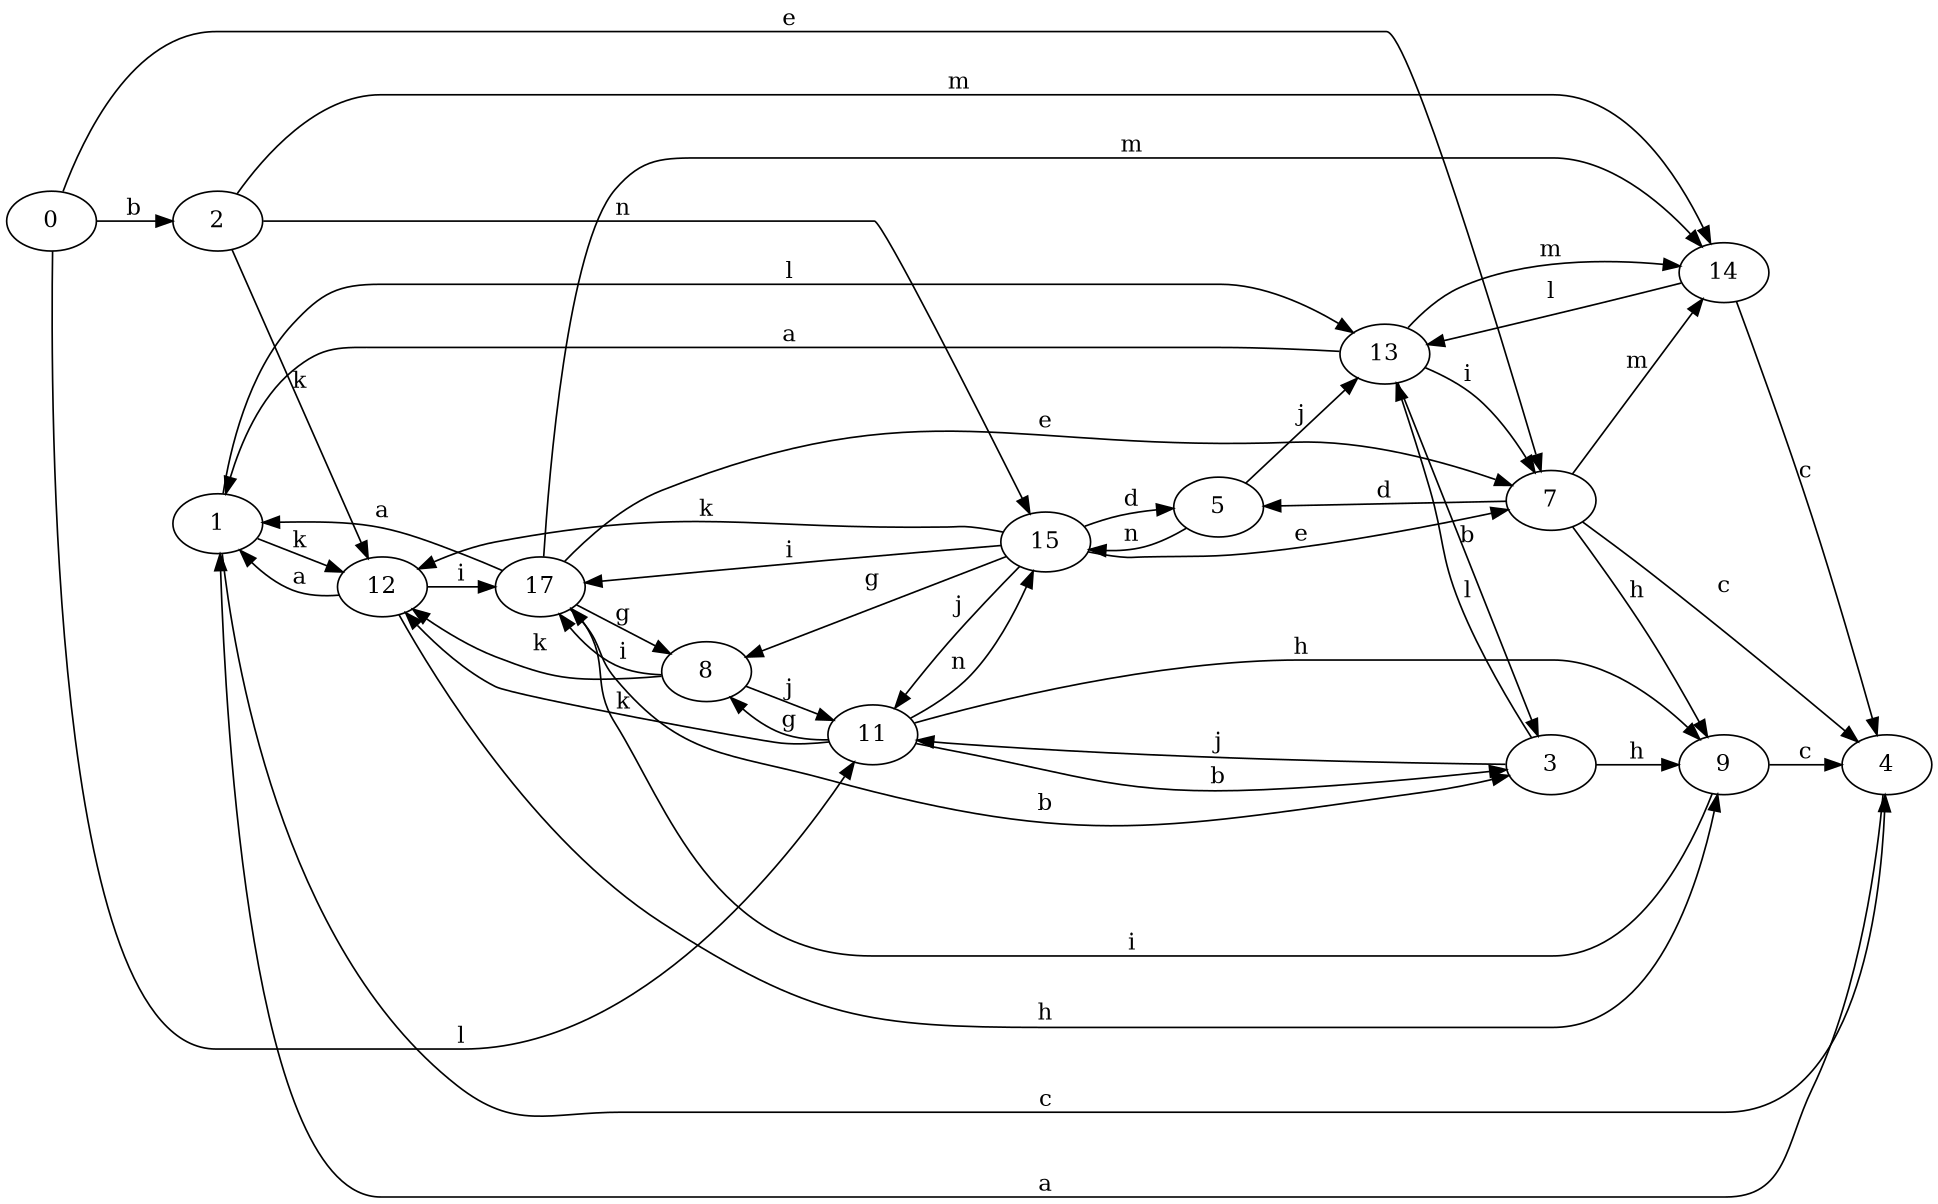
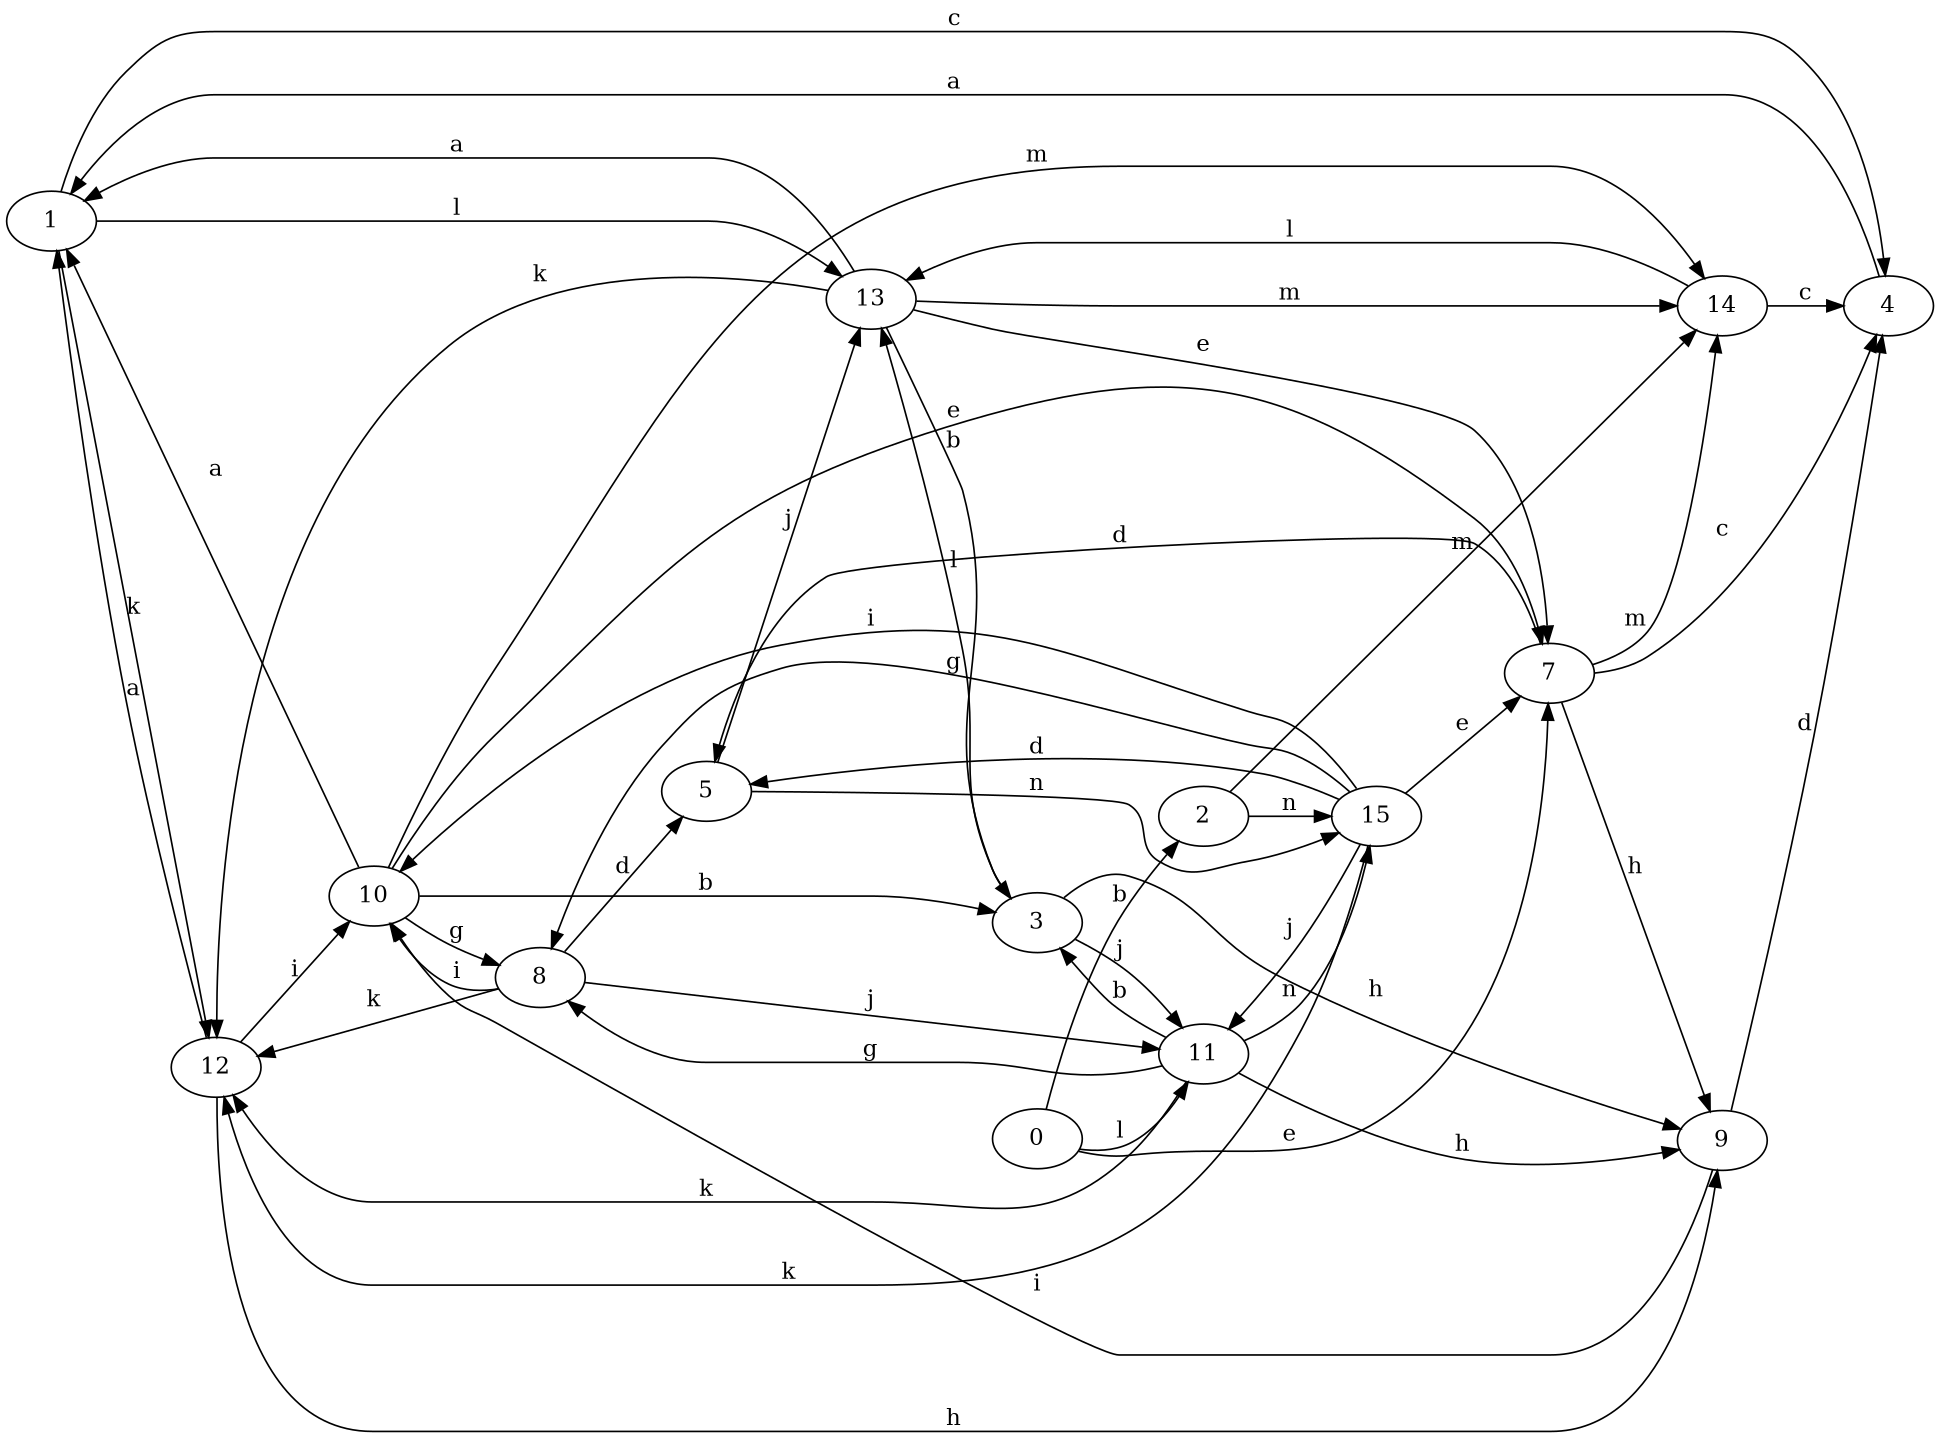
edge "13" -> "7": label "i" -> "e"
edge "2" -> "12": now "13" -> "12"
node "17": label "17" -> "10"
edge "9" -> "4": label "c" -> "d"
edge "8" -> "5": added, label "d"
